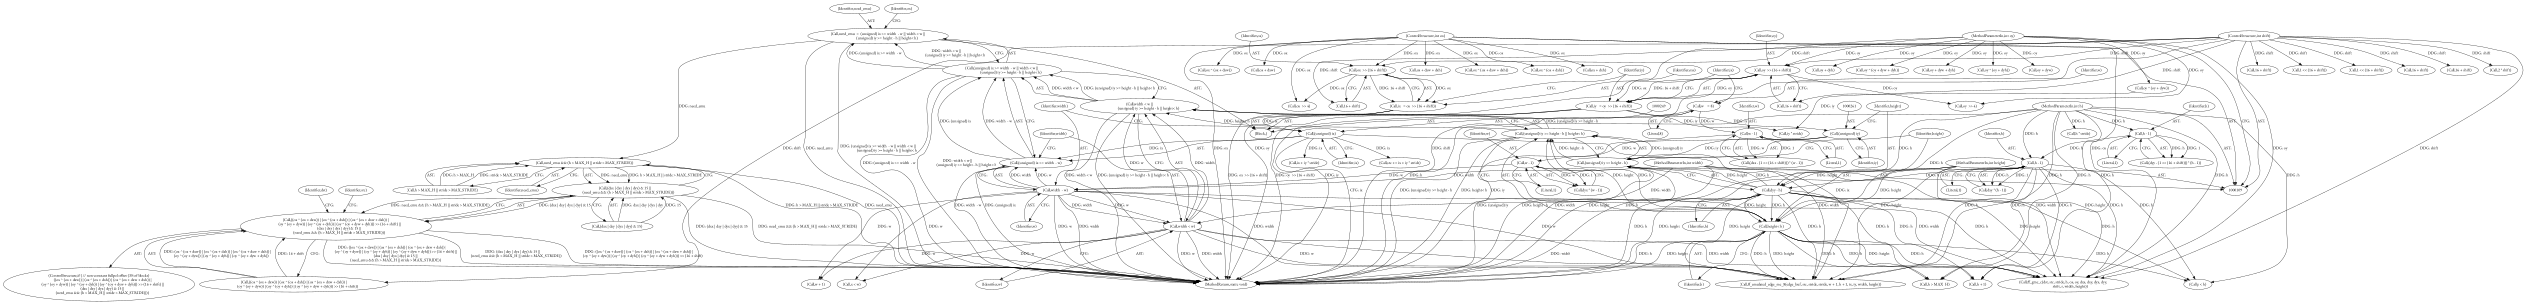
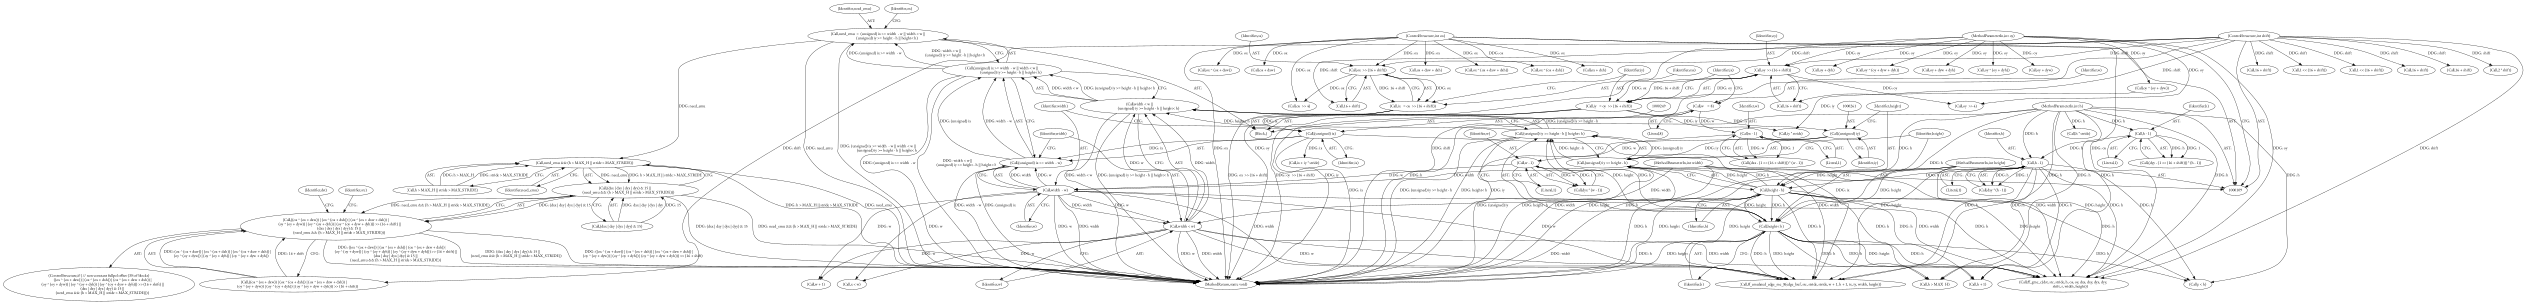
node "(Call,src += ix + iy * stride)": removed
edge "(Call,(unsigned) ix)" -> "(MethodReturn,static void)": label "CFG: ix" -> "DDG: ix"
node "(Call,dyy - h)": label "(Call,dyy - h)" -> "(Call,height - h)"
